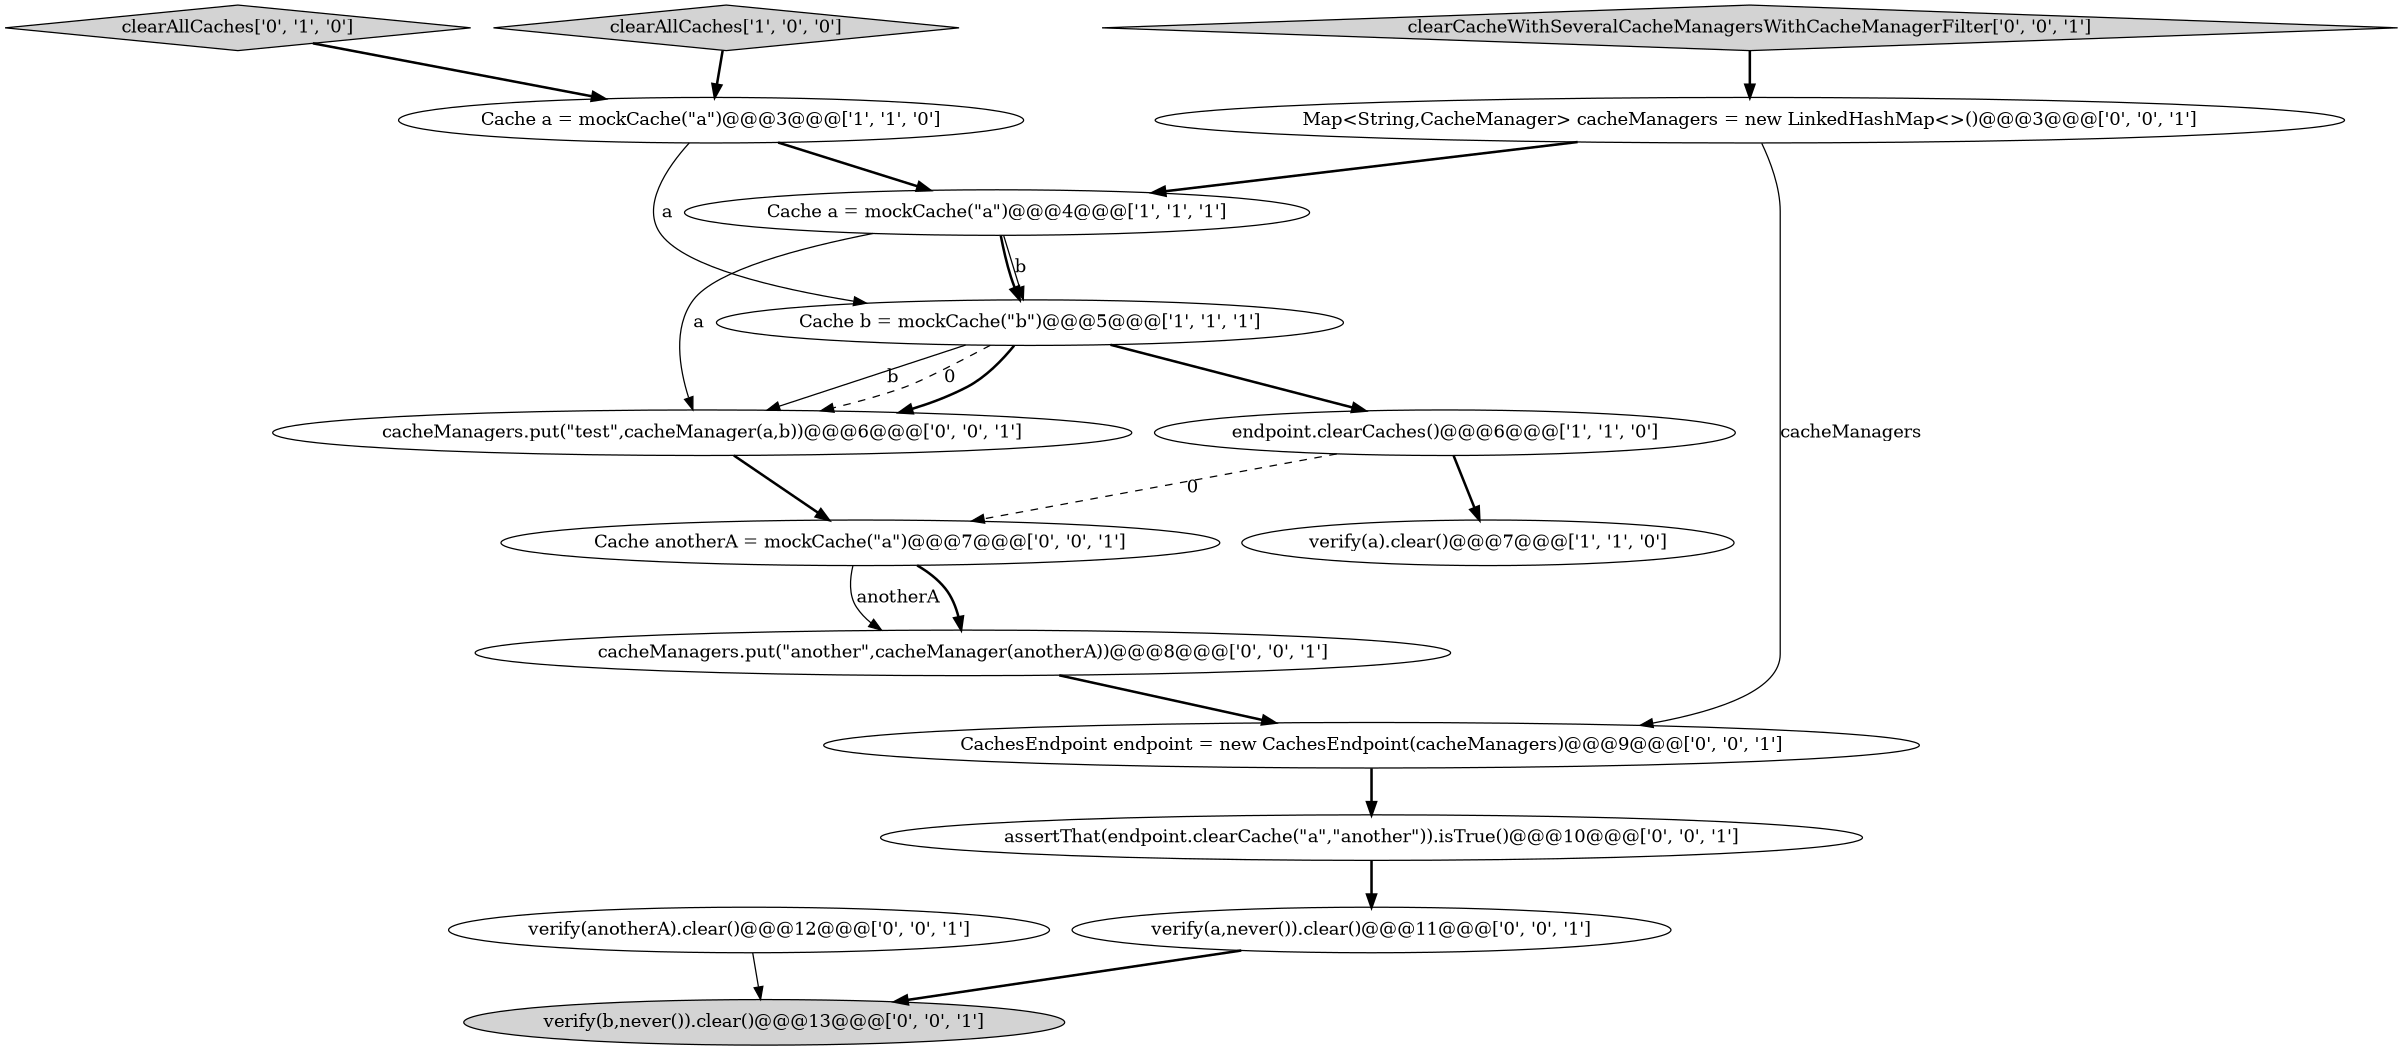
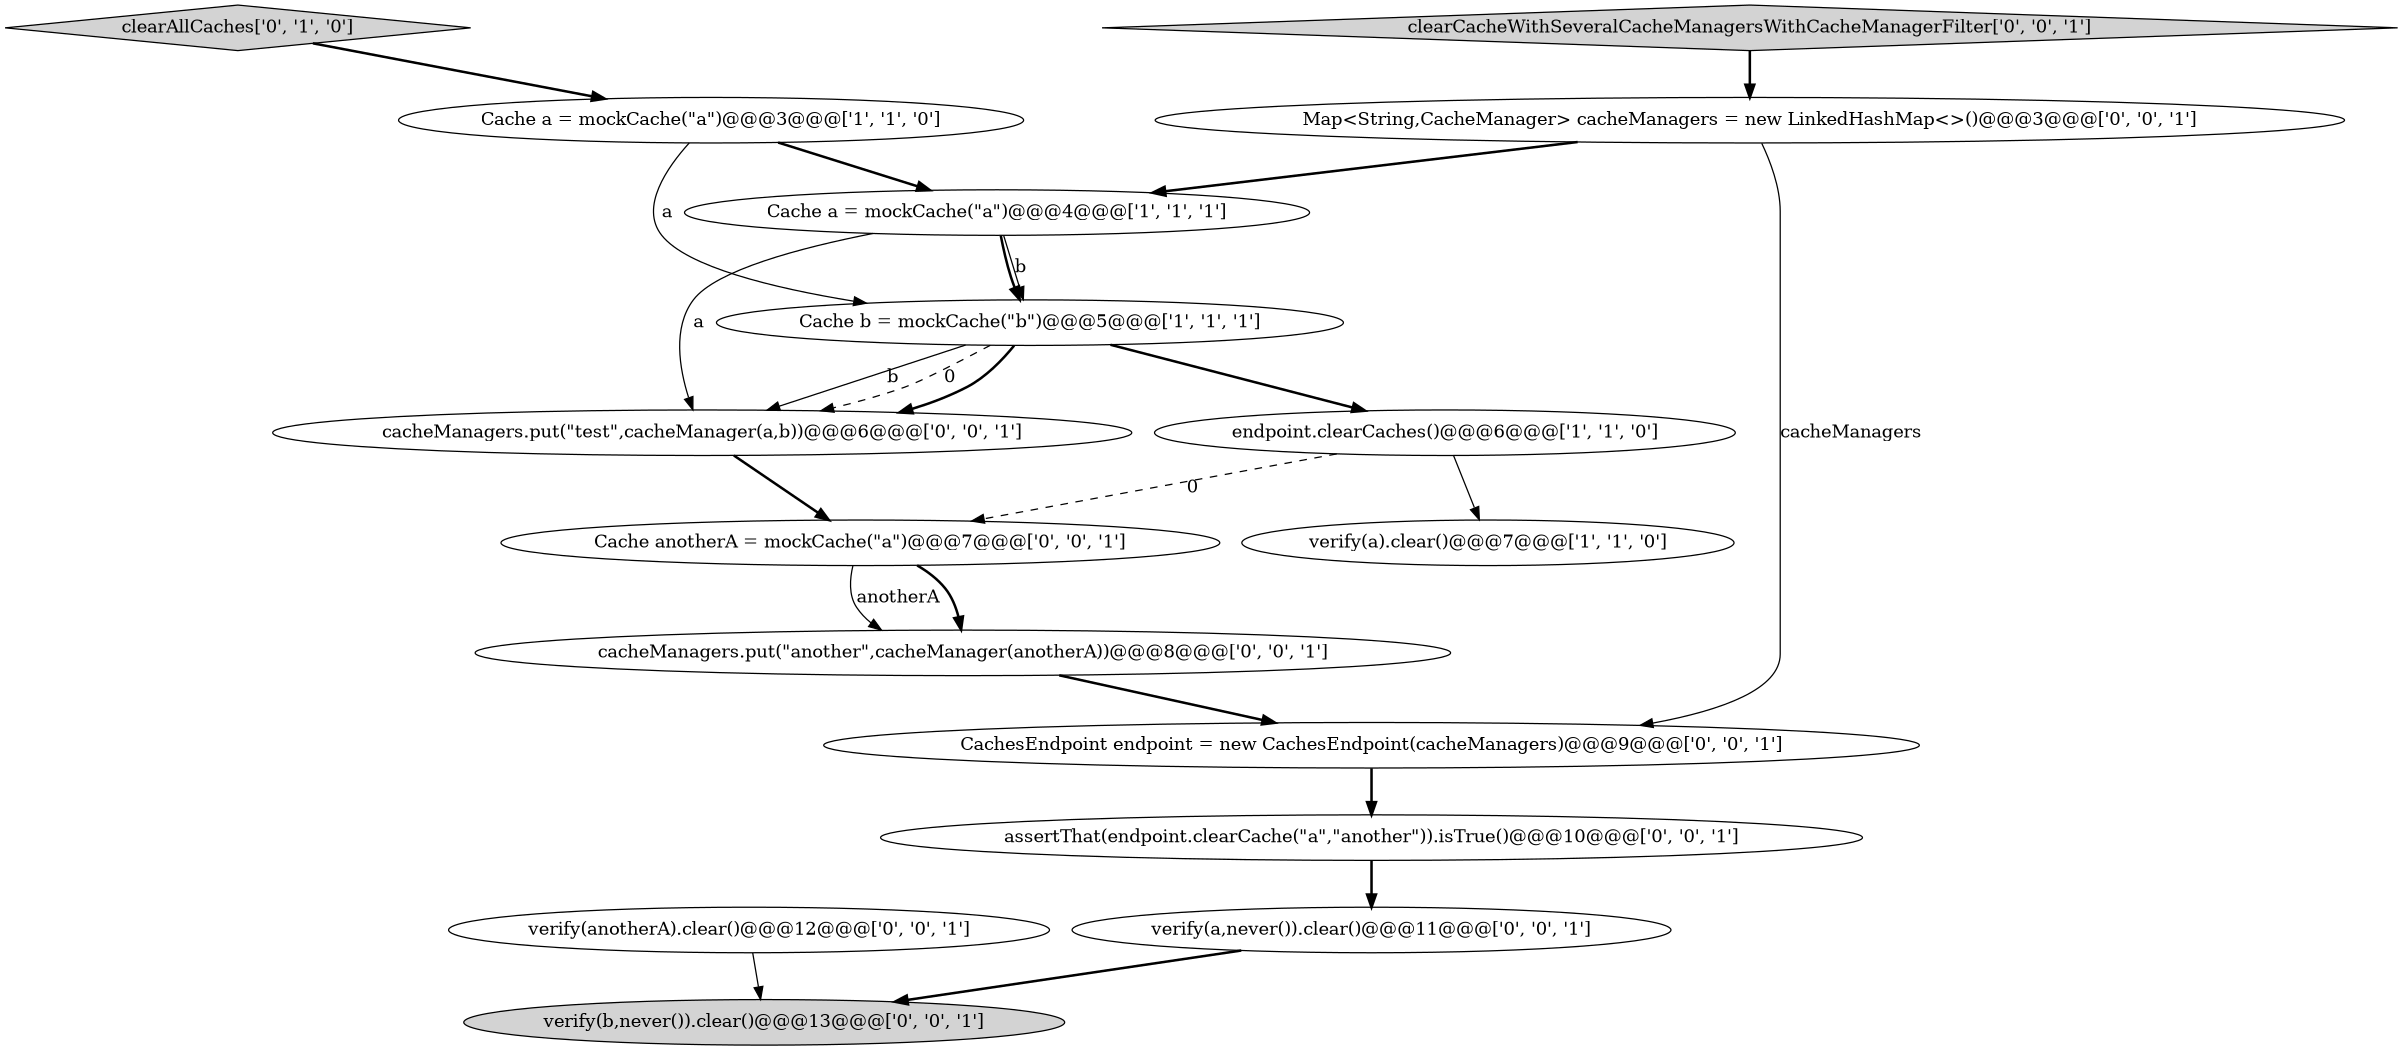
node "clearAllCaches['1', '0', '0']": removed
edge "endpoint.clearCaches()@@@6@@@['1', '1', '0']" -> "verify(a).clear()@@@7@@@['1', '1', '0']": style bold -> solid
